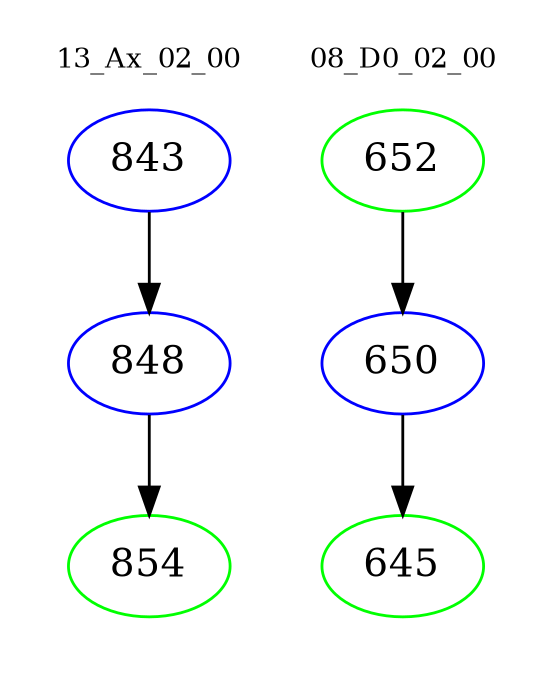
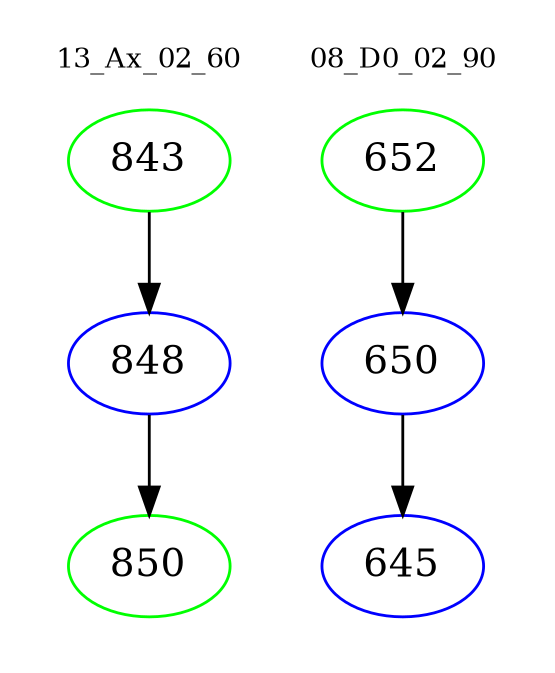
cluster "13_Ax_02_00": label "13_Ax_02_00" -> "13_Ax_02_60"
cluster "08_D0_02_00": label "08_D0_02_00" -> "08_D0_02_90"
node "843": color blue -> green
node "854": label "854" -> "850"
node "645": color green -> blue
